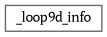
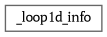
node "_loop9d_info": label "_loop9d_info" -> "_loop1d_info"
